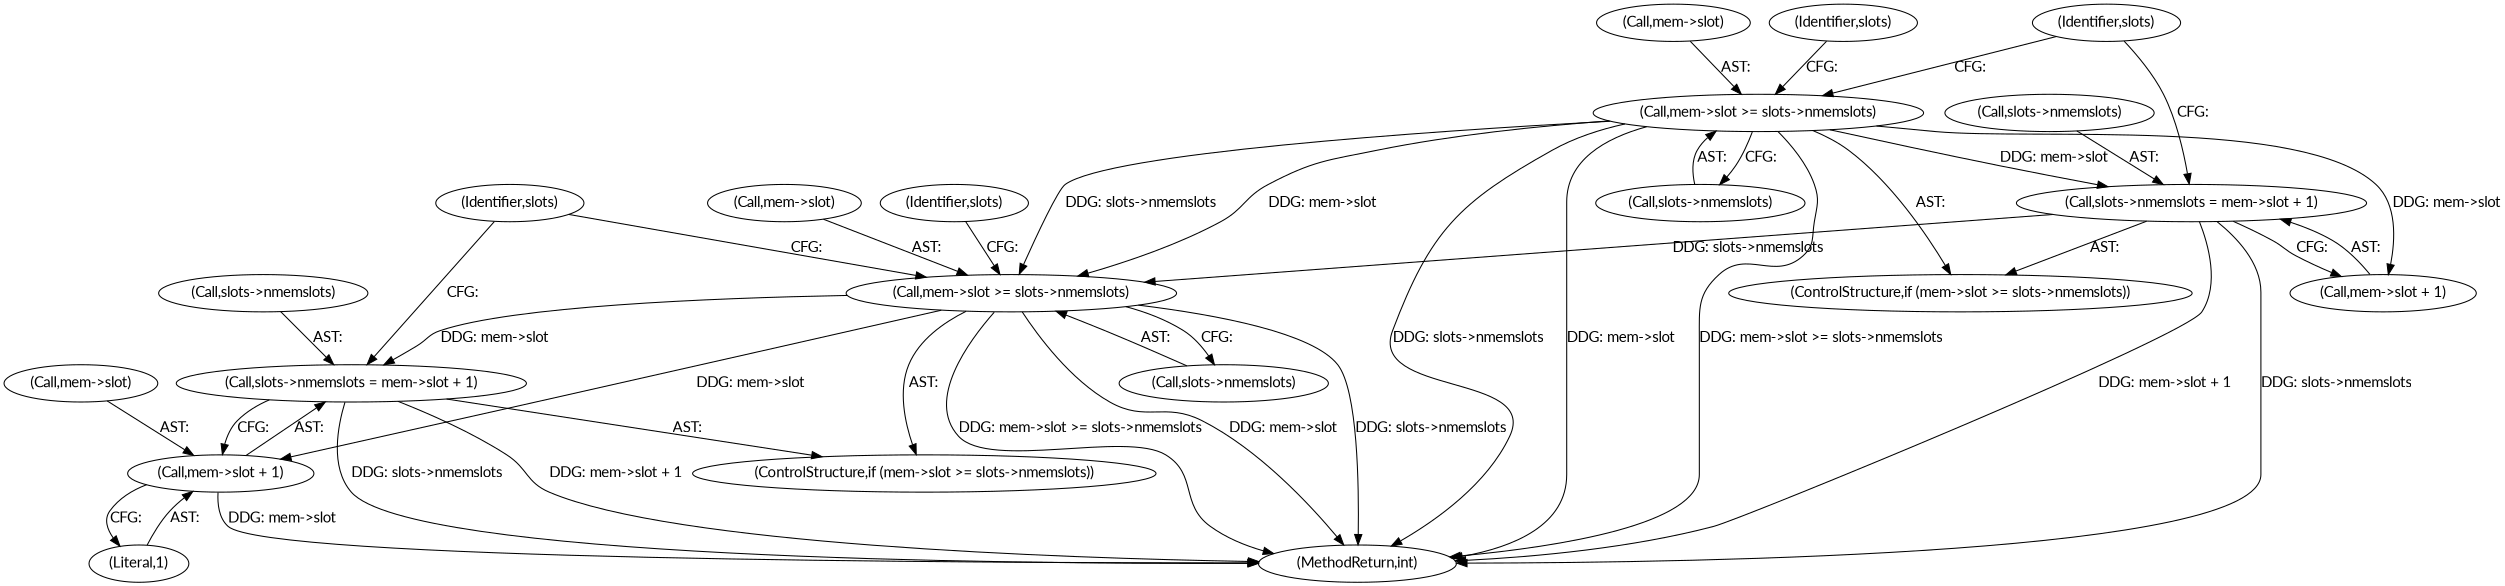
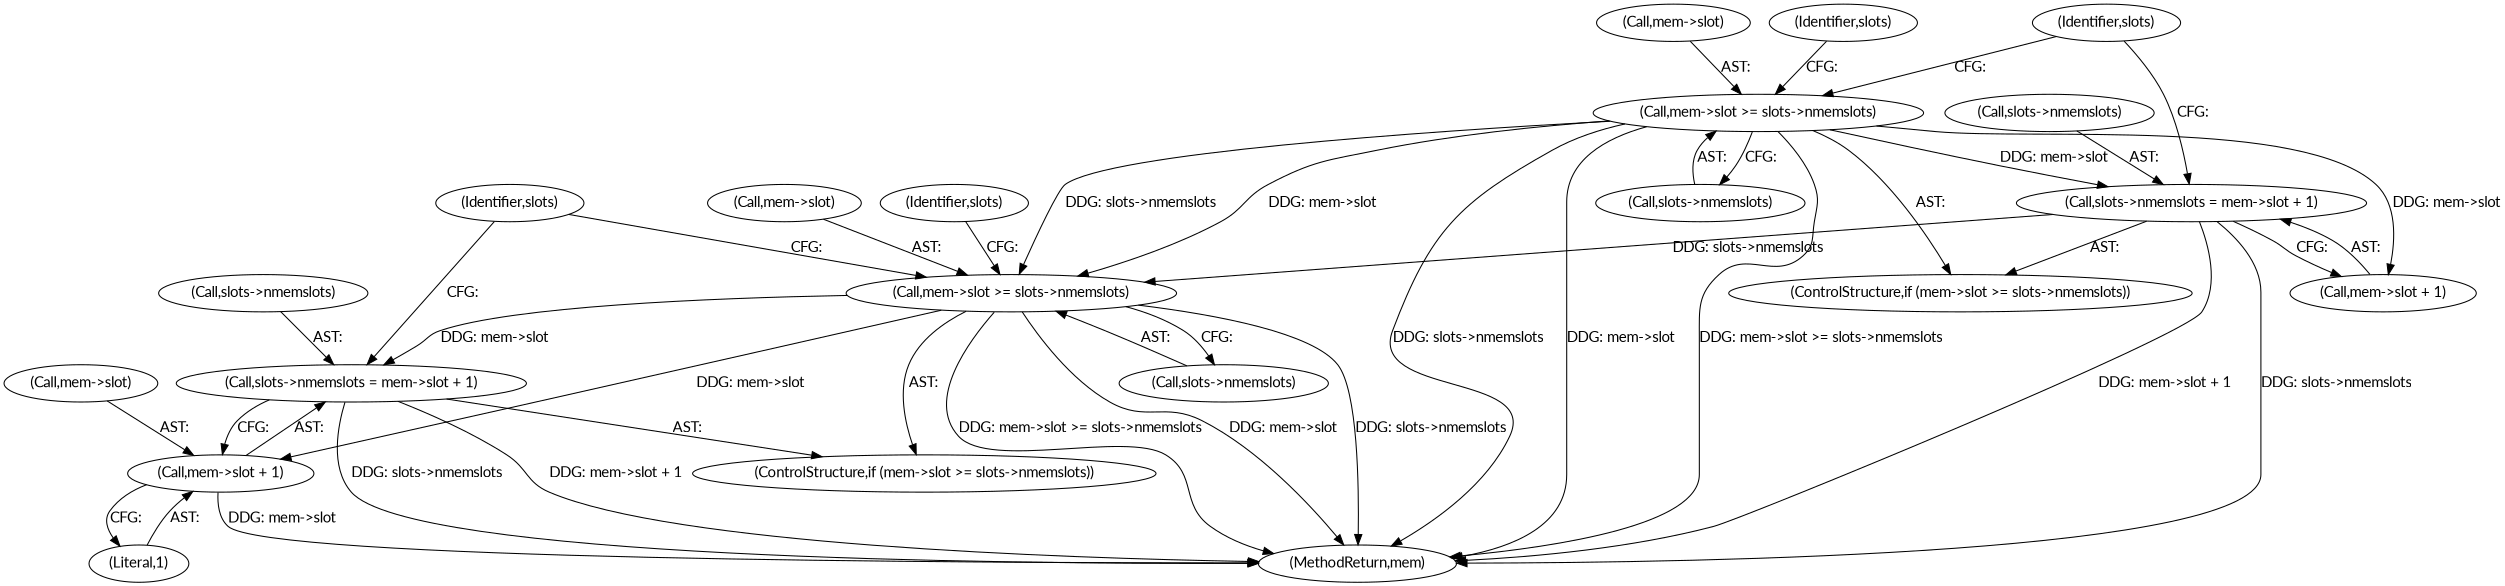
node "(MethodReturn,int)": label "(MethodReturn,int)" -> "(MethodReturn,mem)"
